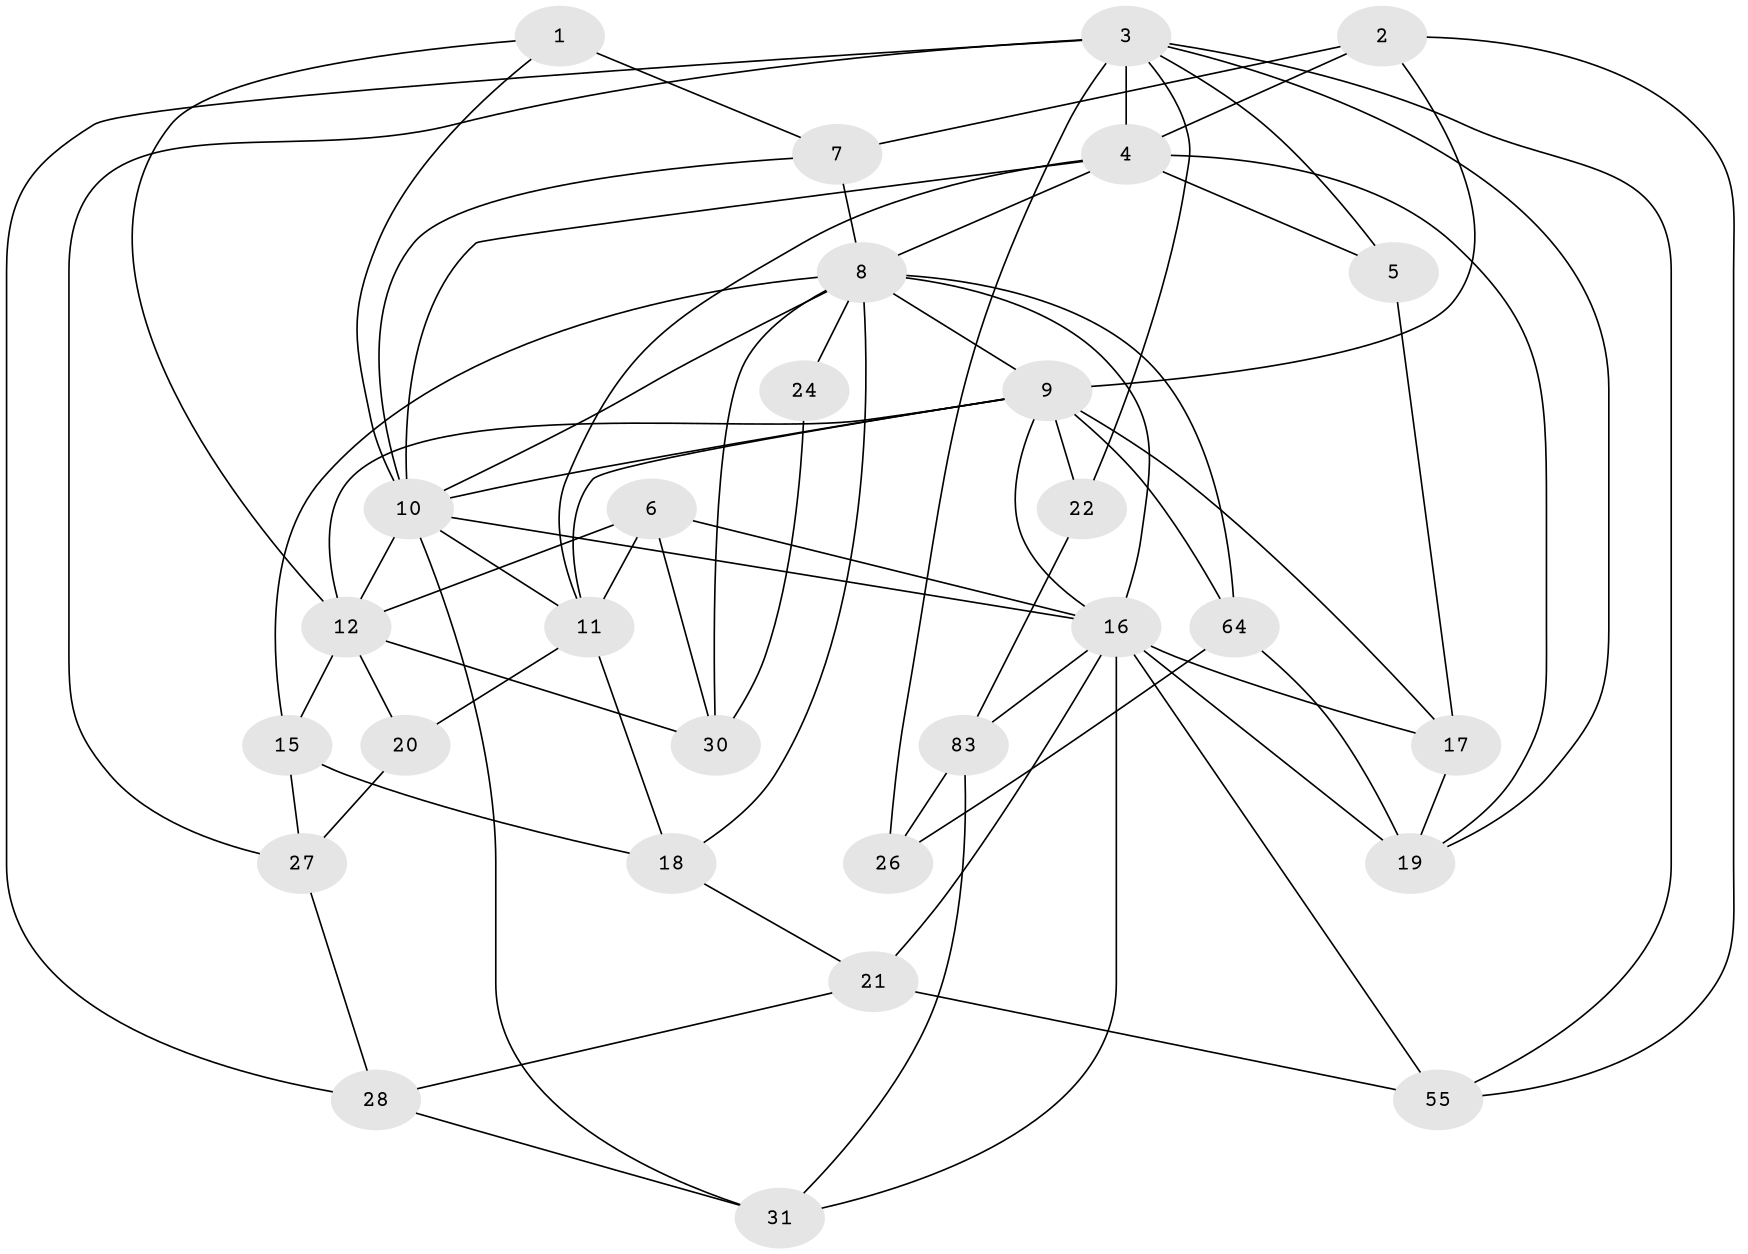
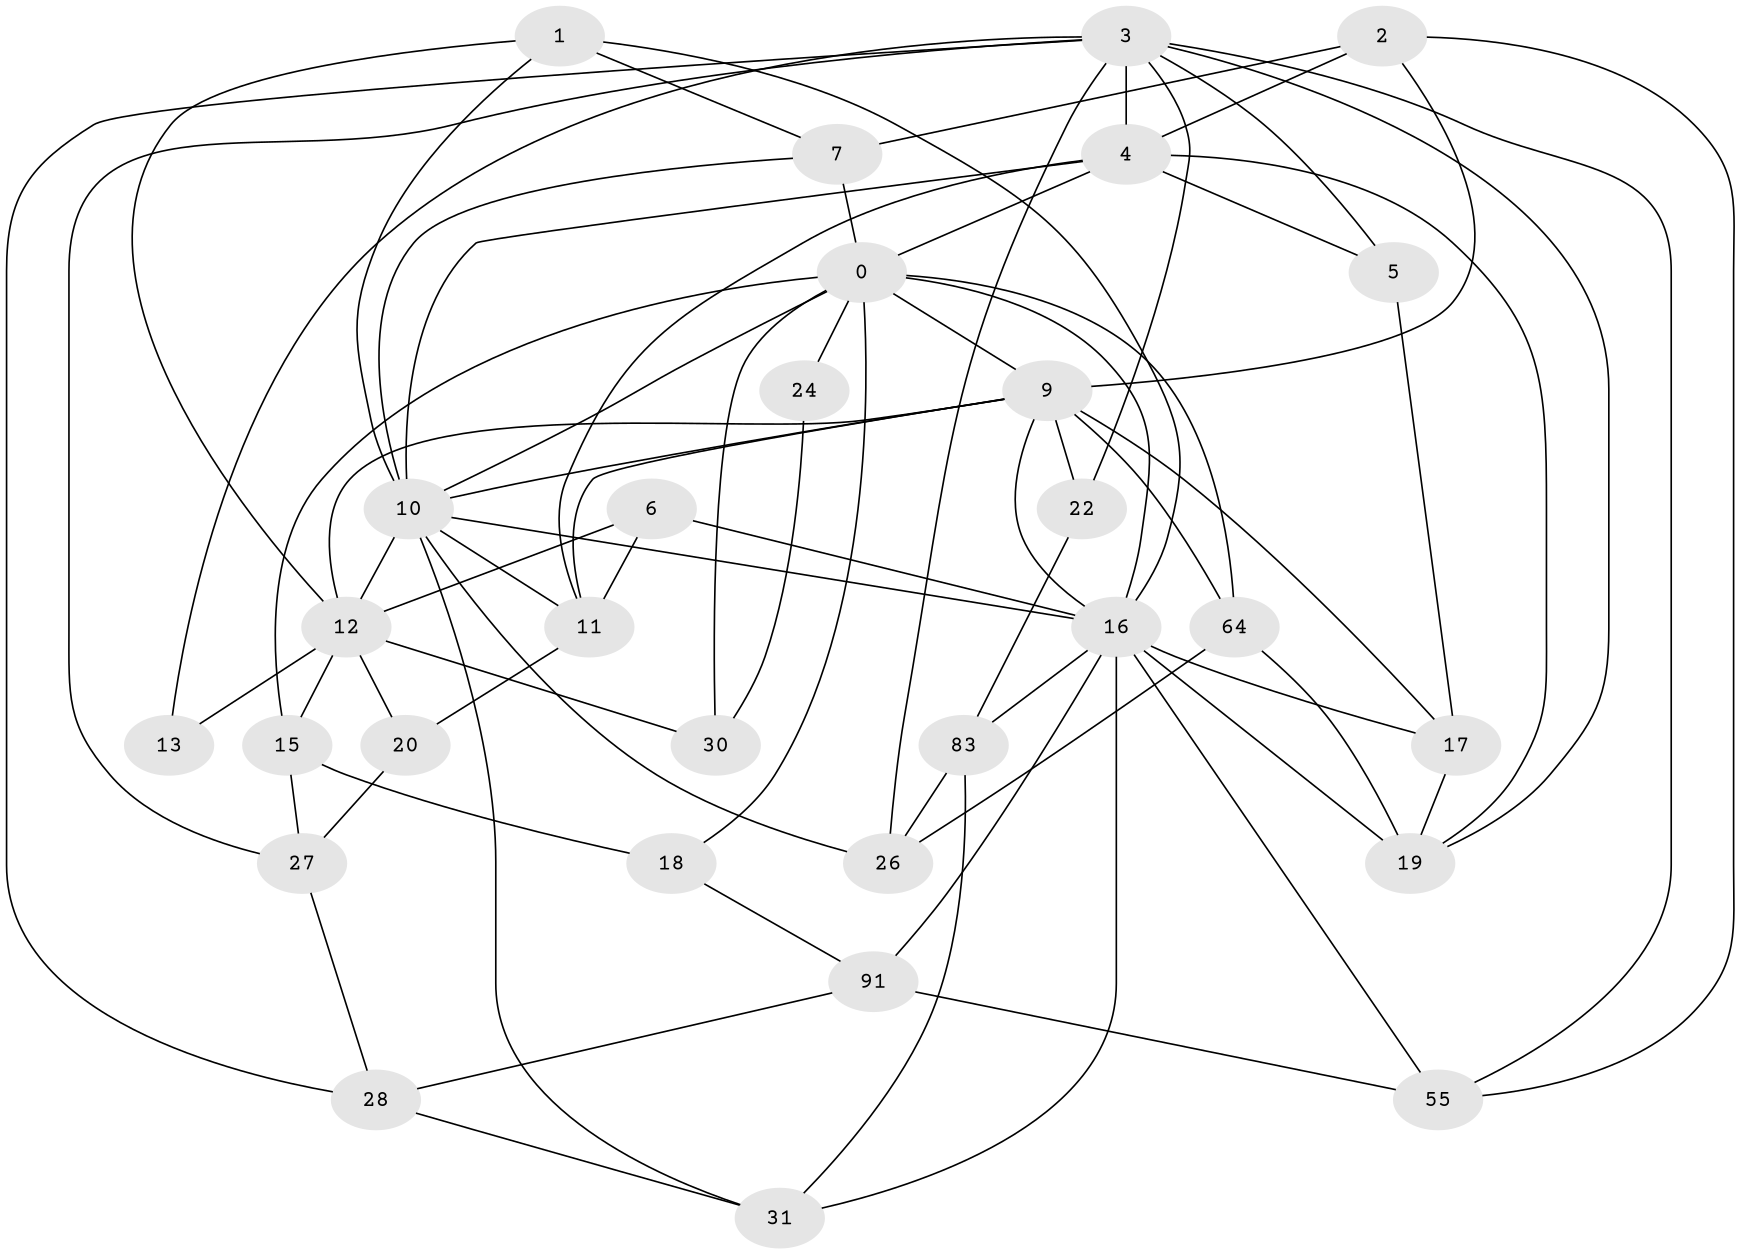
edge "1" -- "16": added
node "8": label "8" -> "0"
edge "6" -- "30": removed
edge "10" -- "26": added
node "13": added
edge "11" -- "18": removed
node "21": label "21" -> "91"
